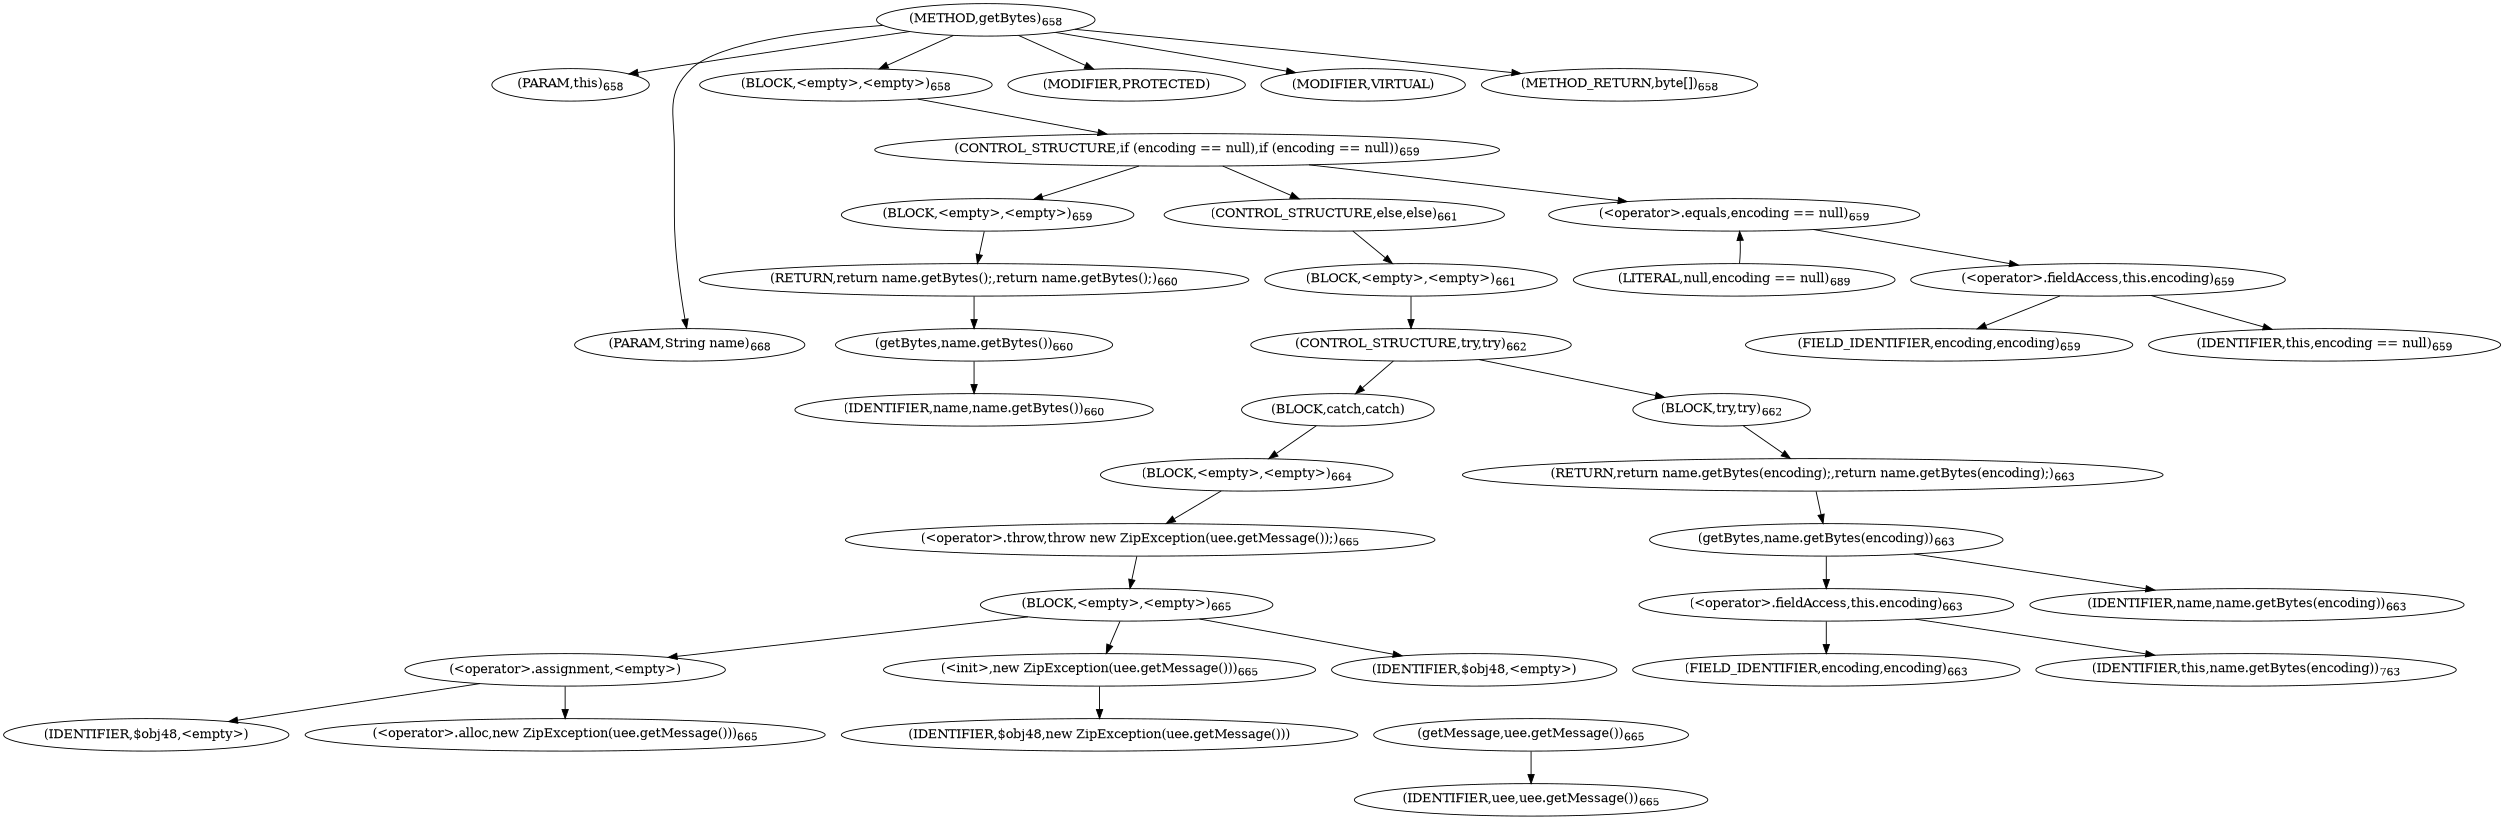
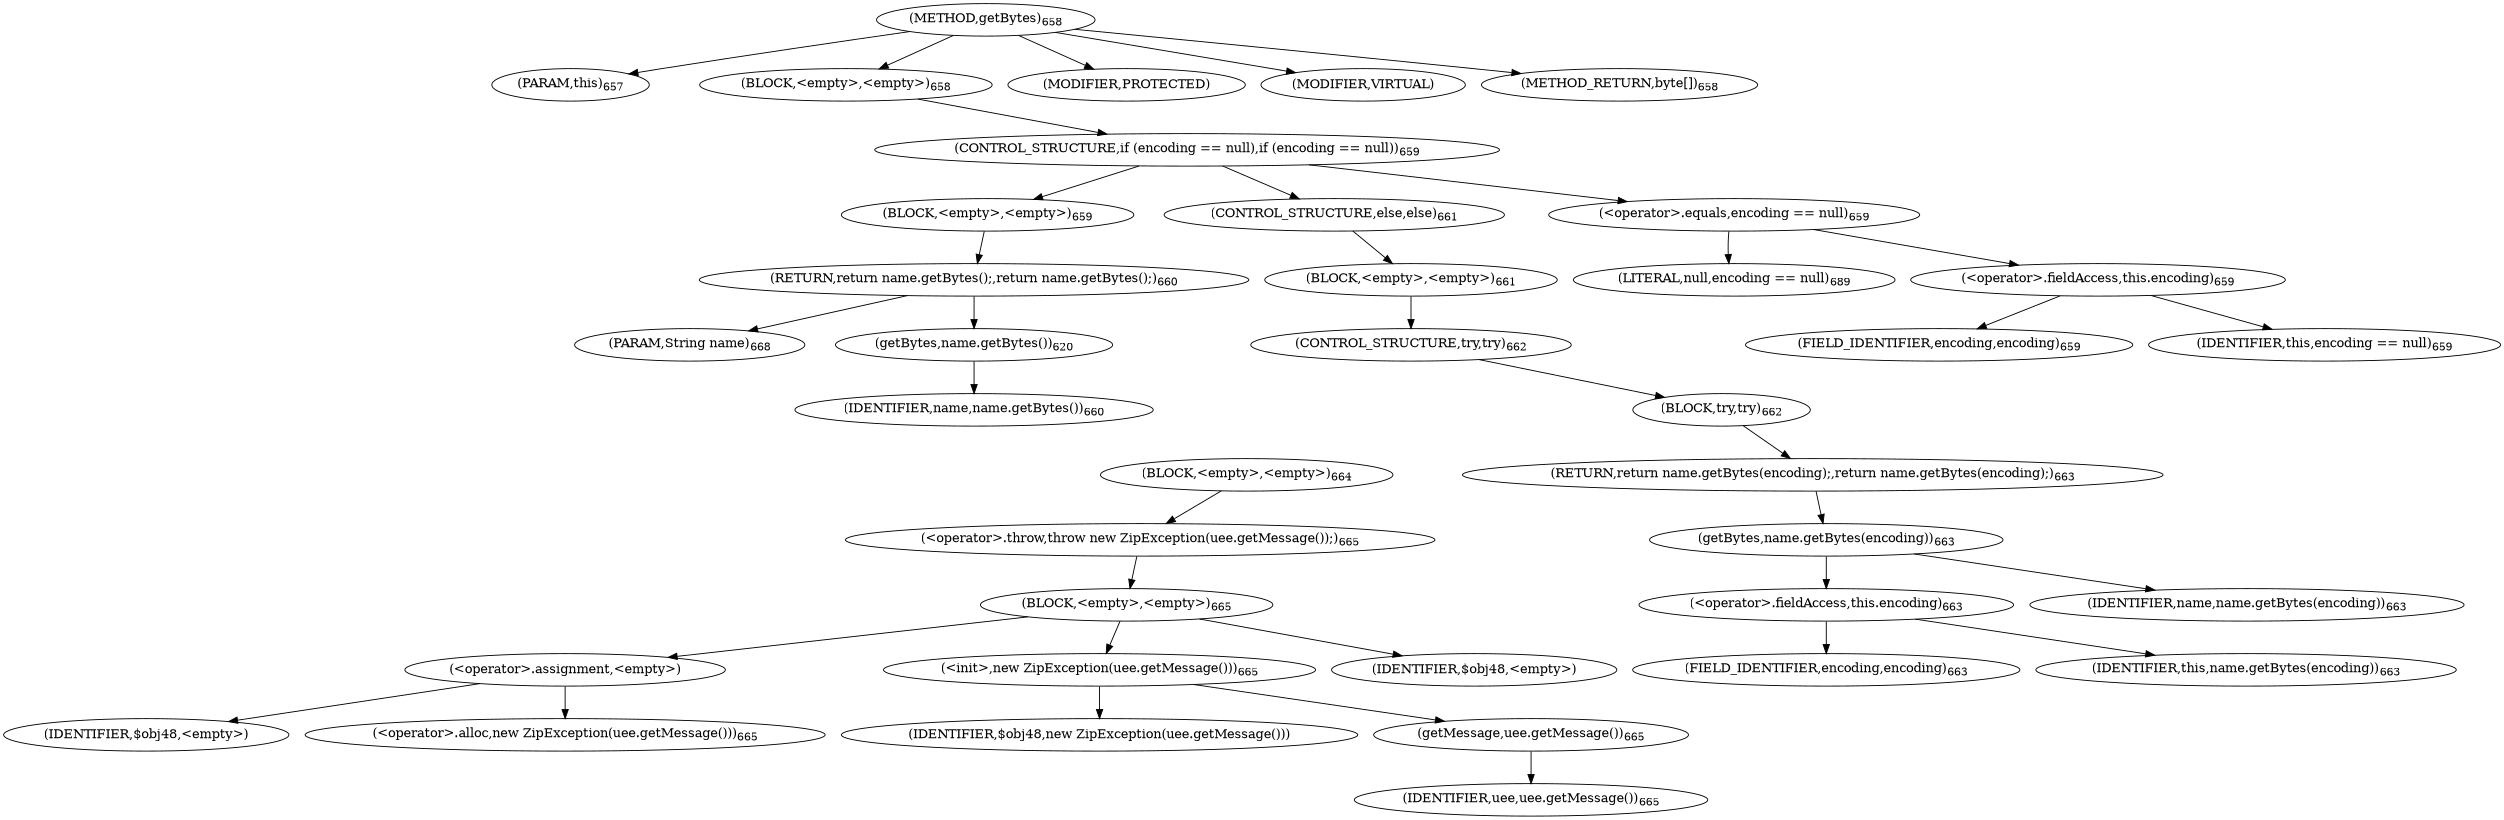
node "(PARAM,this)": text "658" -> "657"
edge "(METHOD,getBytes)" -> "(PARAM,String name)": now "(RETURN,return name.getBytes();,return name.getBytes();)" -> "(PARAM,String name)"
edge "(LITERAL,null,encoding == null)" -> "(<operator>.equals,encoding == null)": reversed
node "(getBytes,name.getBytes())": text "660" -> "620"
node "(BLOCK,catch,catch)": removed
node "(IDENTIFIER,this,name.getBytes(encoding))": text "763" -> "663"
edge "(<init>,new ZipException(uee.getMessage()))" -> "(getMessage,uee.getMessage())": added
